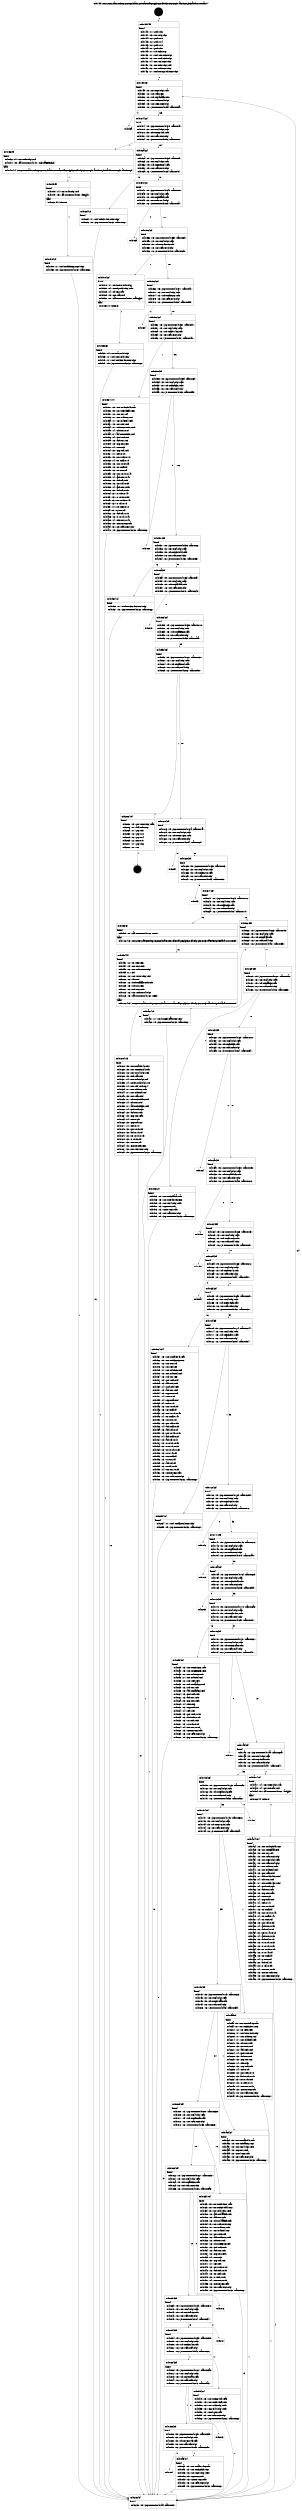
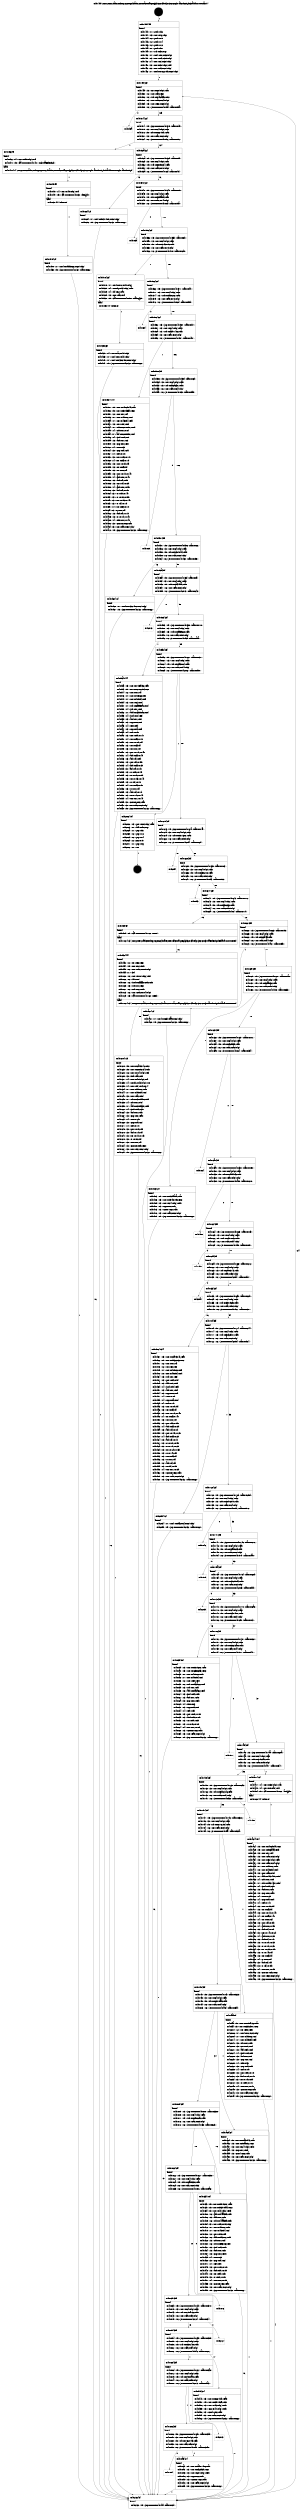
edge "0x4015ca [25]" -> "0x4015e3 [25]": added, label "90"
node "0x401f6a [144]": added
edge "0x40162e [25]" -> "0x401647 [25]": added, label "88"
